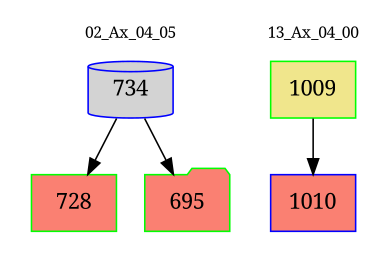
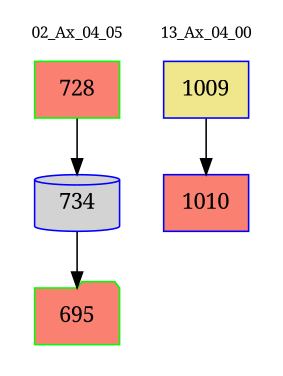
node "1009": color green -> blue
edge "734" -> "728": reversed
